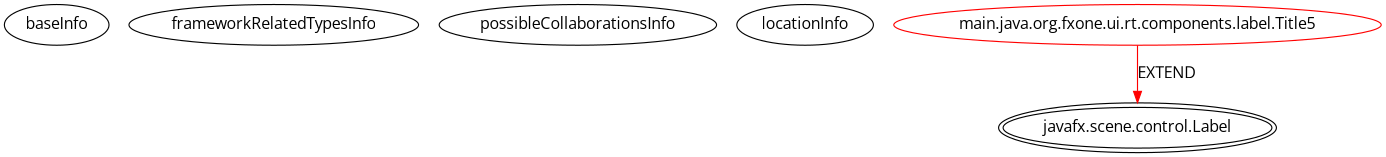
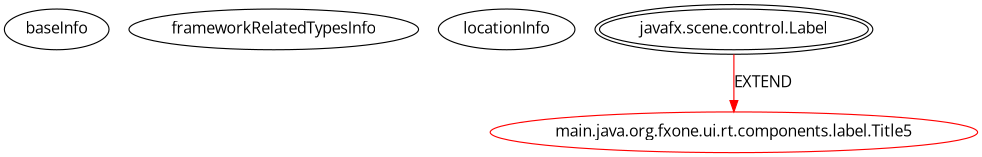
node "possibleCollaborationsInfo": removed
edge "main.java.org.fxone.ui.rt.components.label.Title5" -> "javafx.scene.control.Label": reversed
